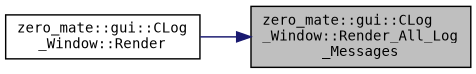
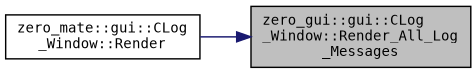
node "zero_mate::gui::CLog _Window::Render_All_Log _Messages": label "zero_mate::gui::CLog _Window::Render_All_Log _Messages" -> "zero_gui::gui::CLog _Window::Render_All_Log _Messages"
